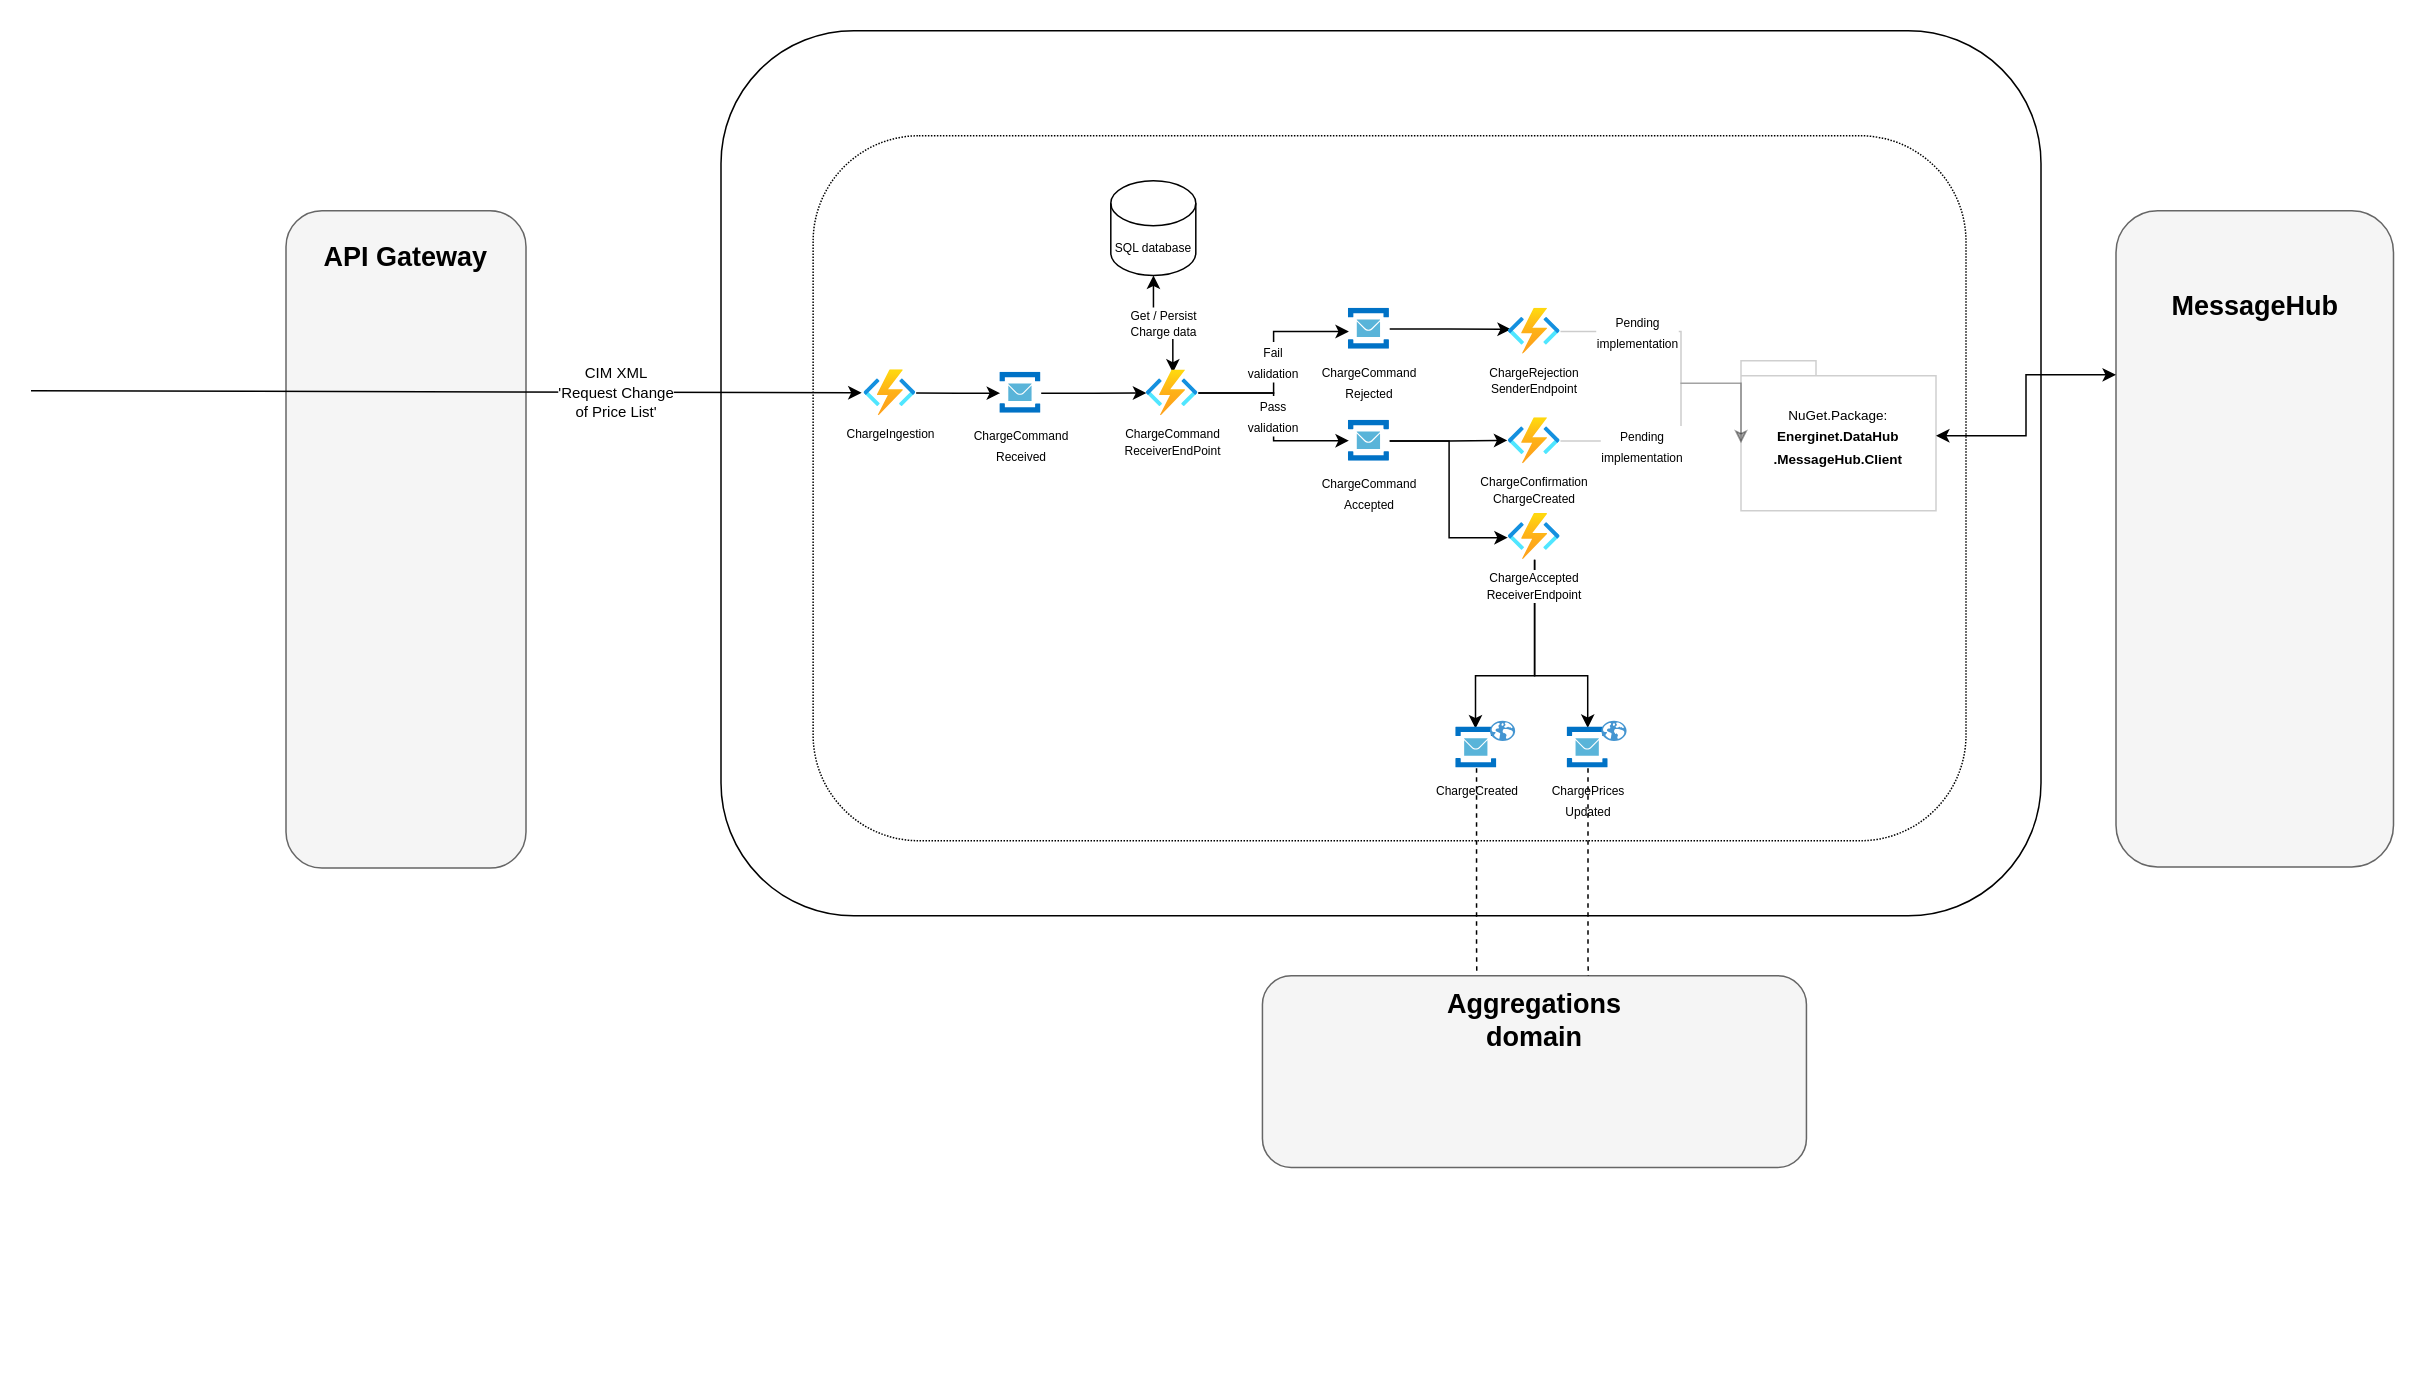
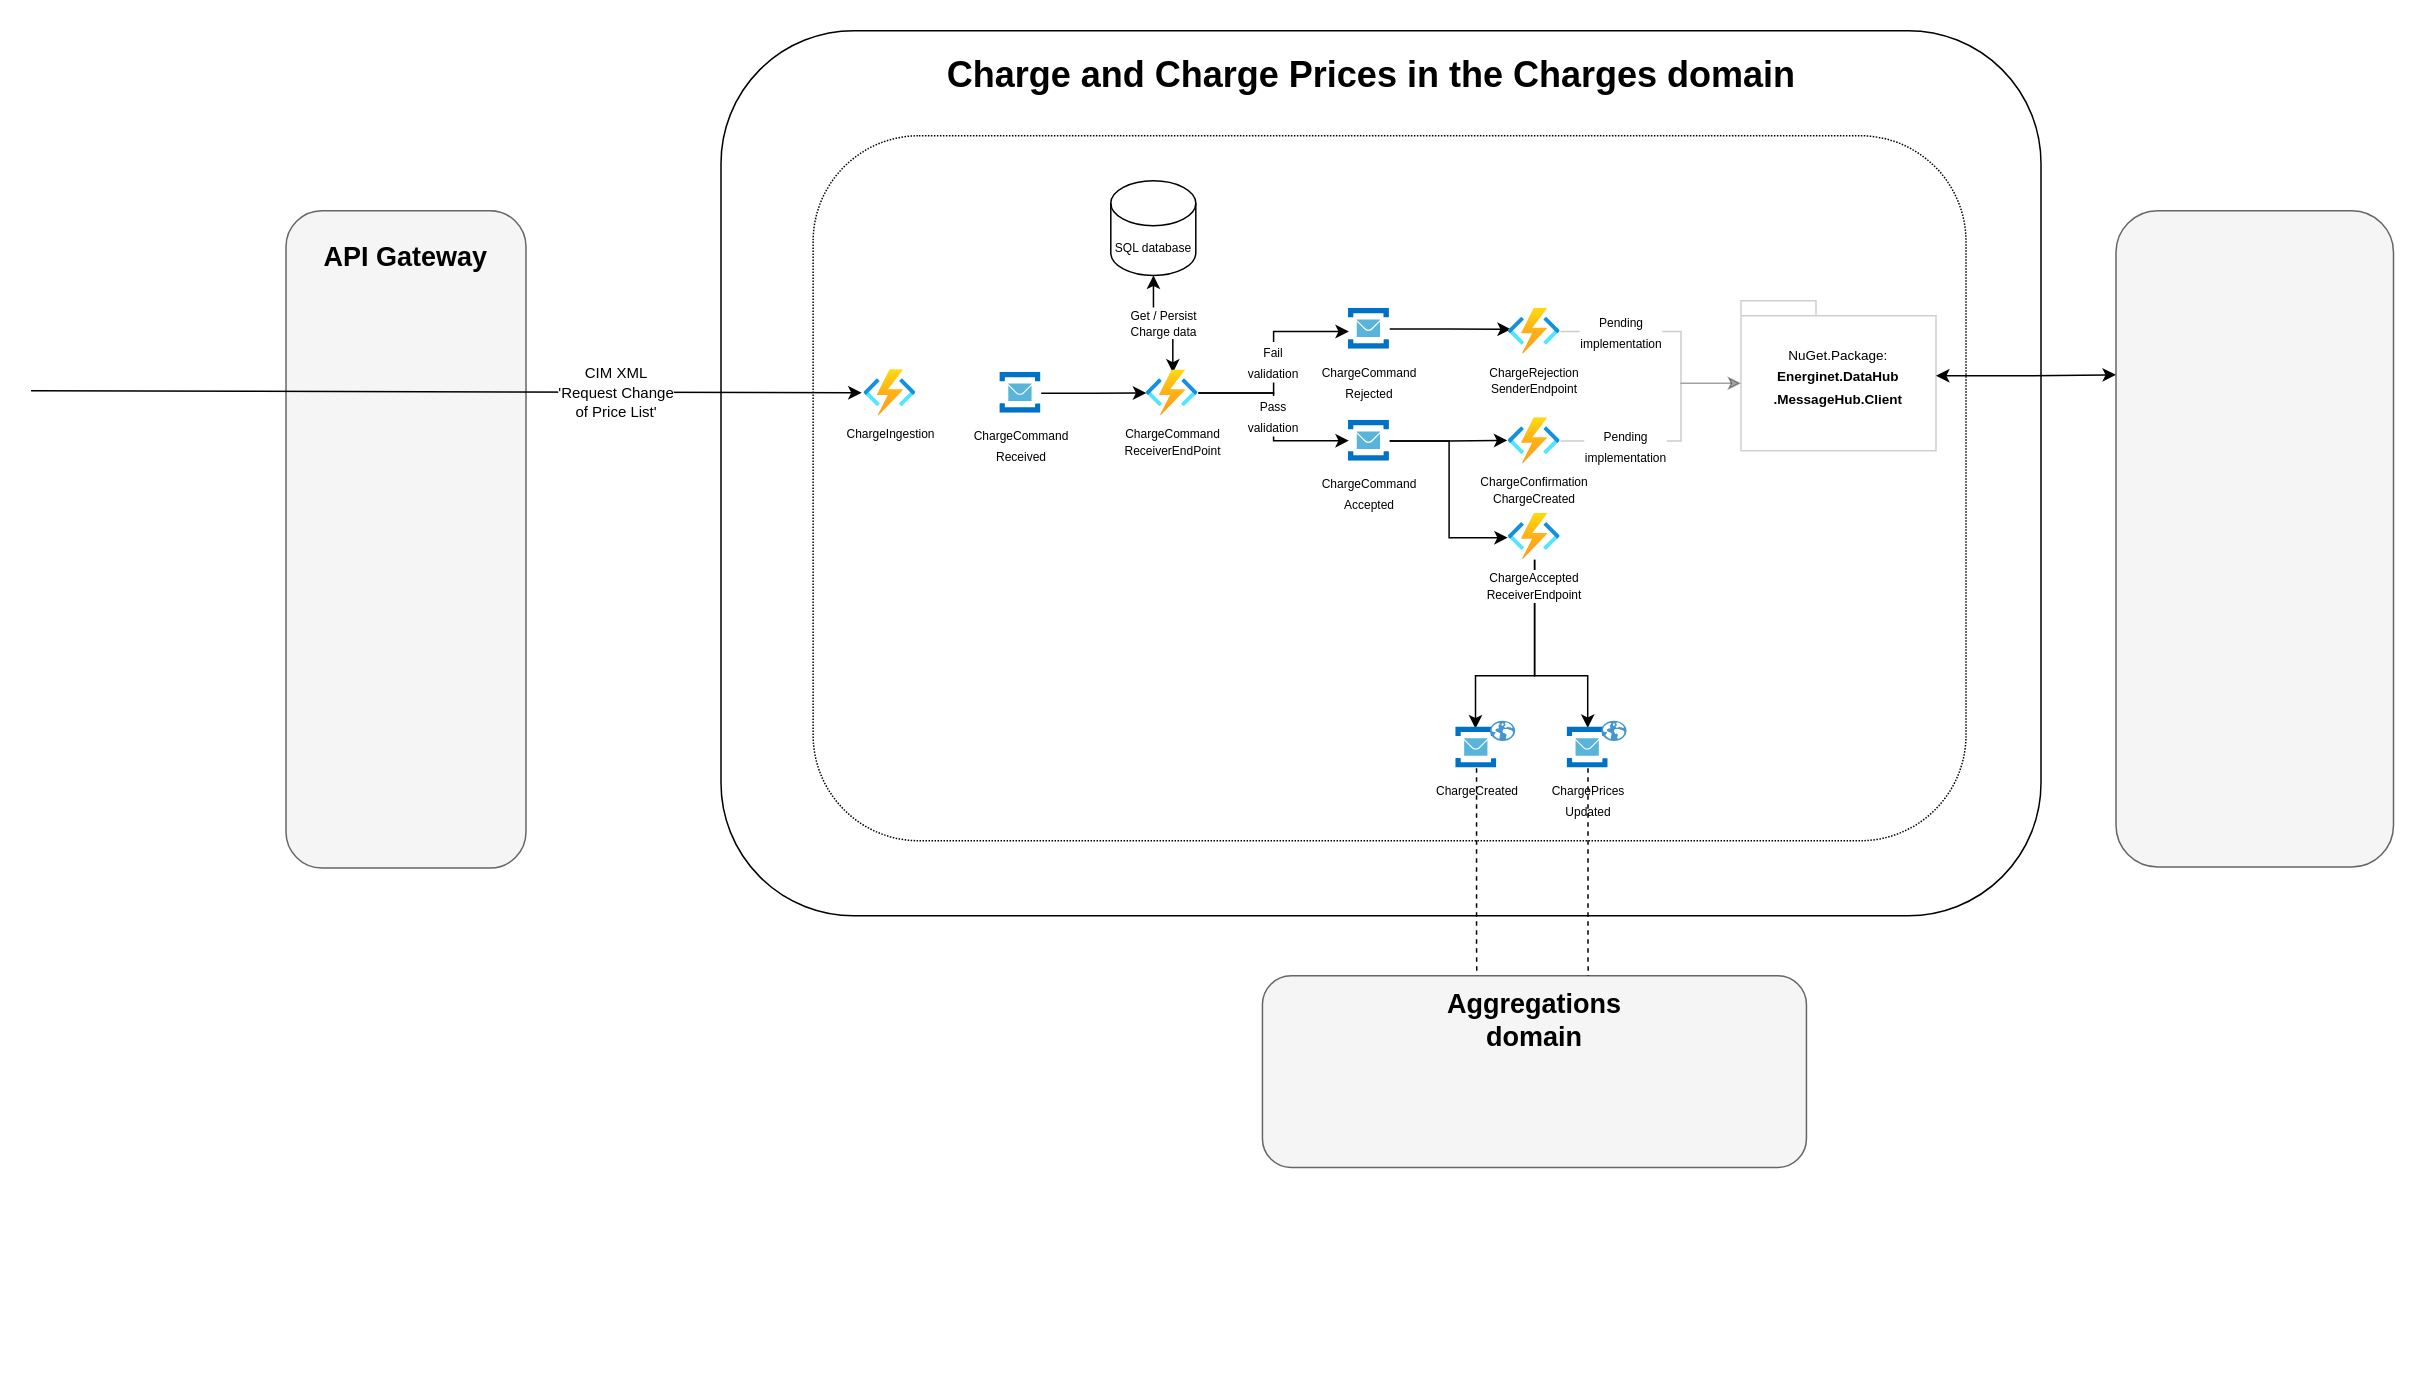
node "Charge and Charge Prices in the Charges domain": added
node "MessageHub": removed
edge "ChargeIngestion" -> "ChargeCommand Received": removed
node "NuGet.Package: Energinet.DataHub .MessageHub.Client": moved (1838, 436) -> (1838, 376)
